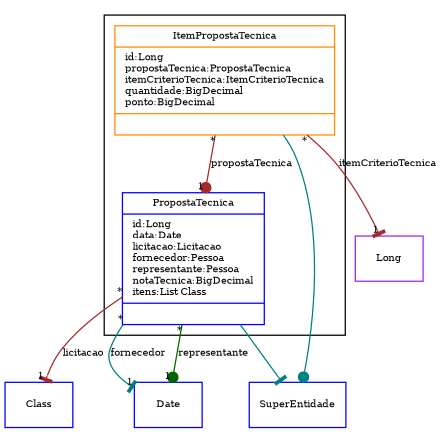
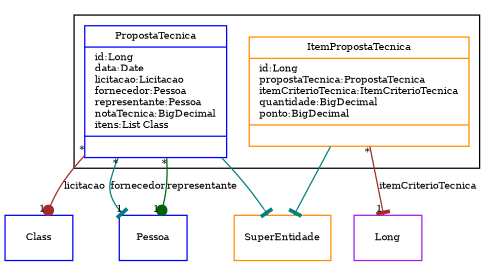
edge "ItemPropostaTecnica" -> "PropostaTecnica": removed, label "propostaTecnica"
edge "ItemPropostaTecnica" -> "SuperEntidade": arrowhead dot -> tee
edge "PropostaTecnica" -> "Class": arrowhead tee -> dot
node "Date": label "Date" -> "Pessoa"
node "SuperEntidade": color blue -> darkorange
